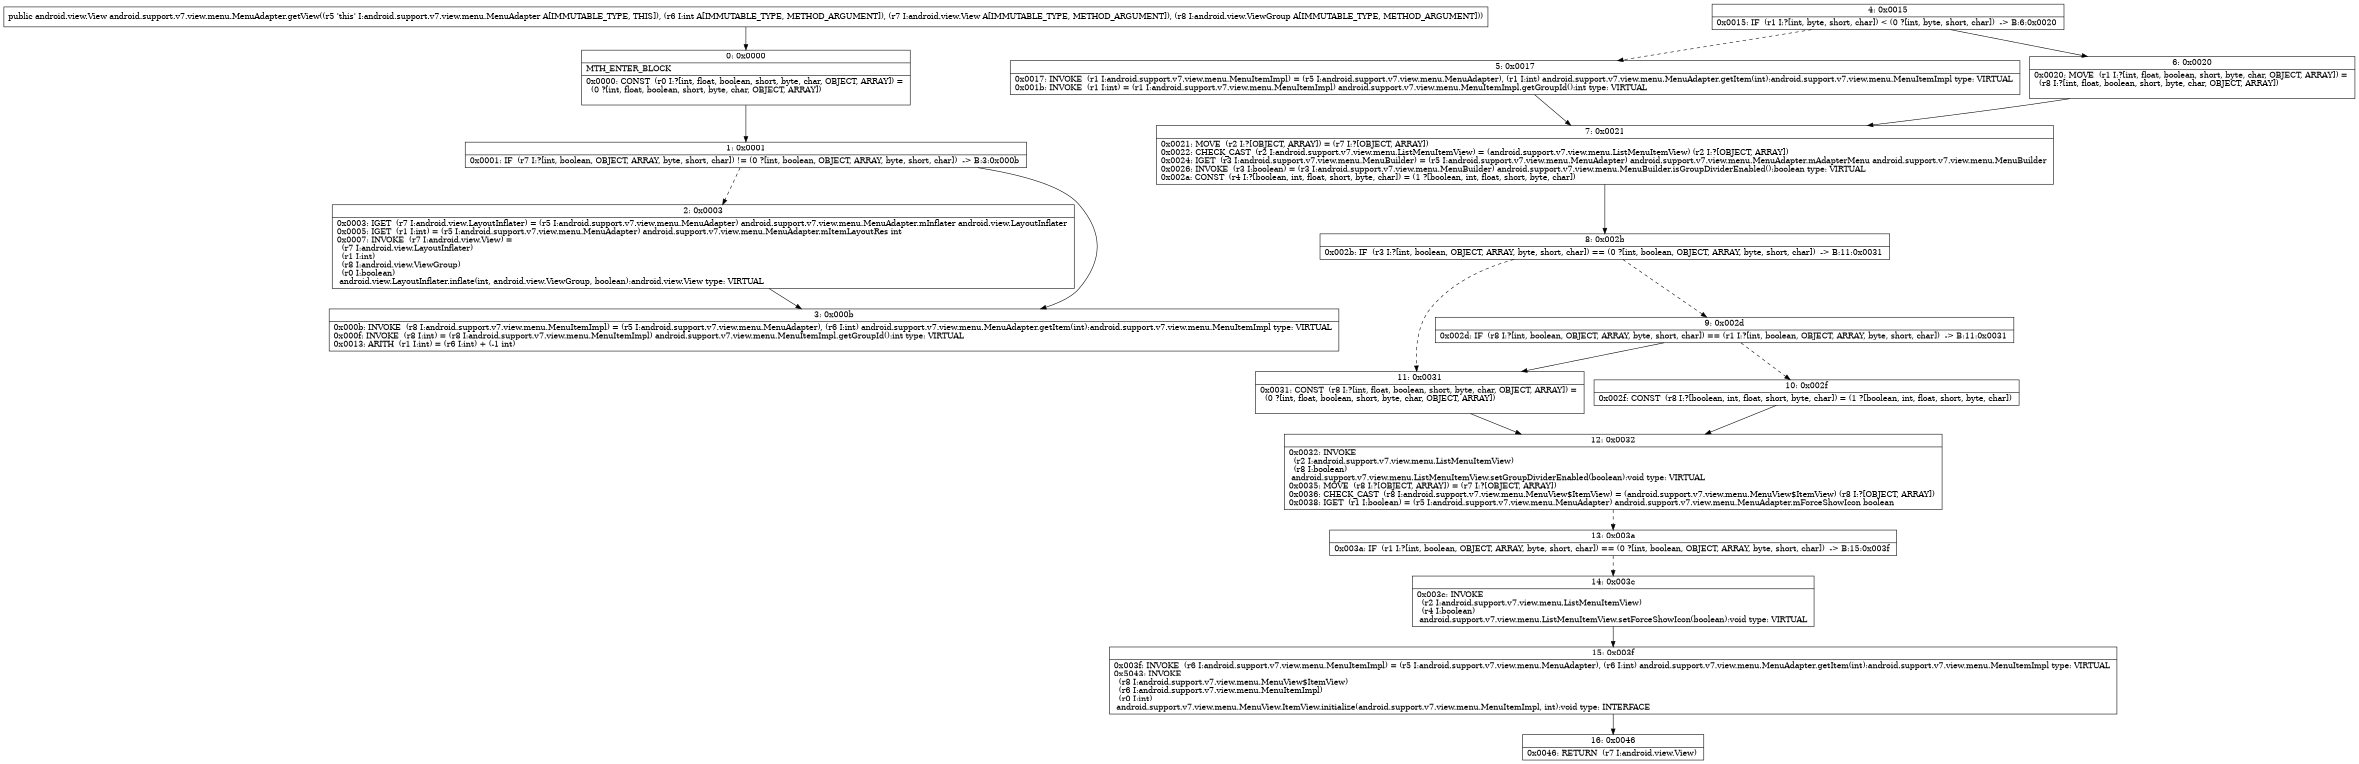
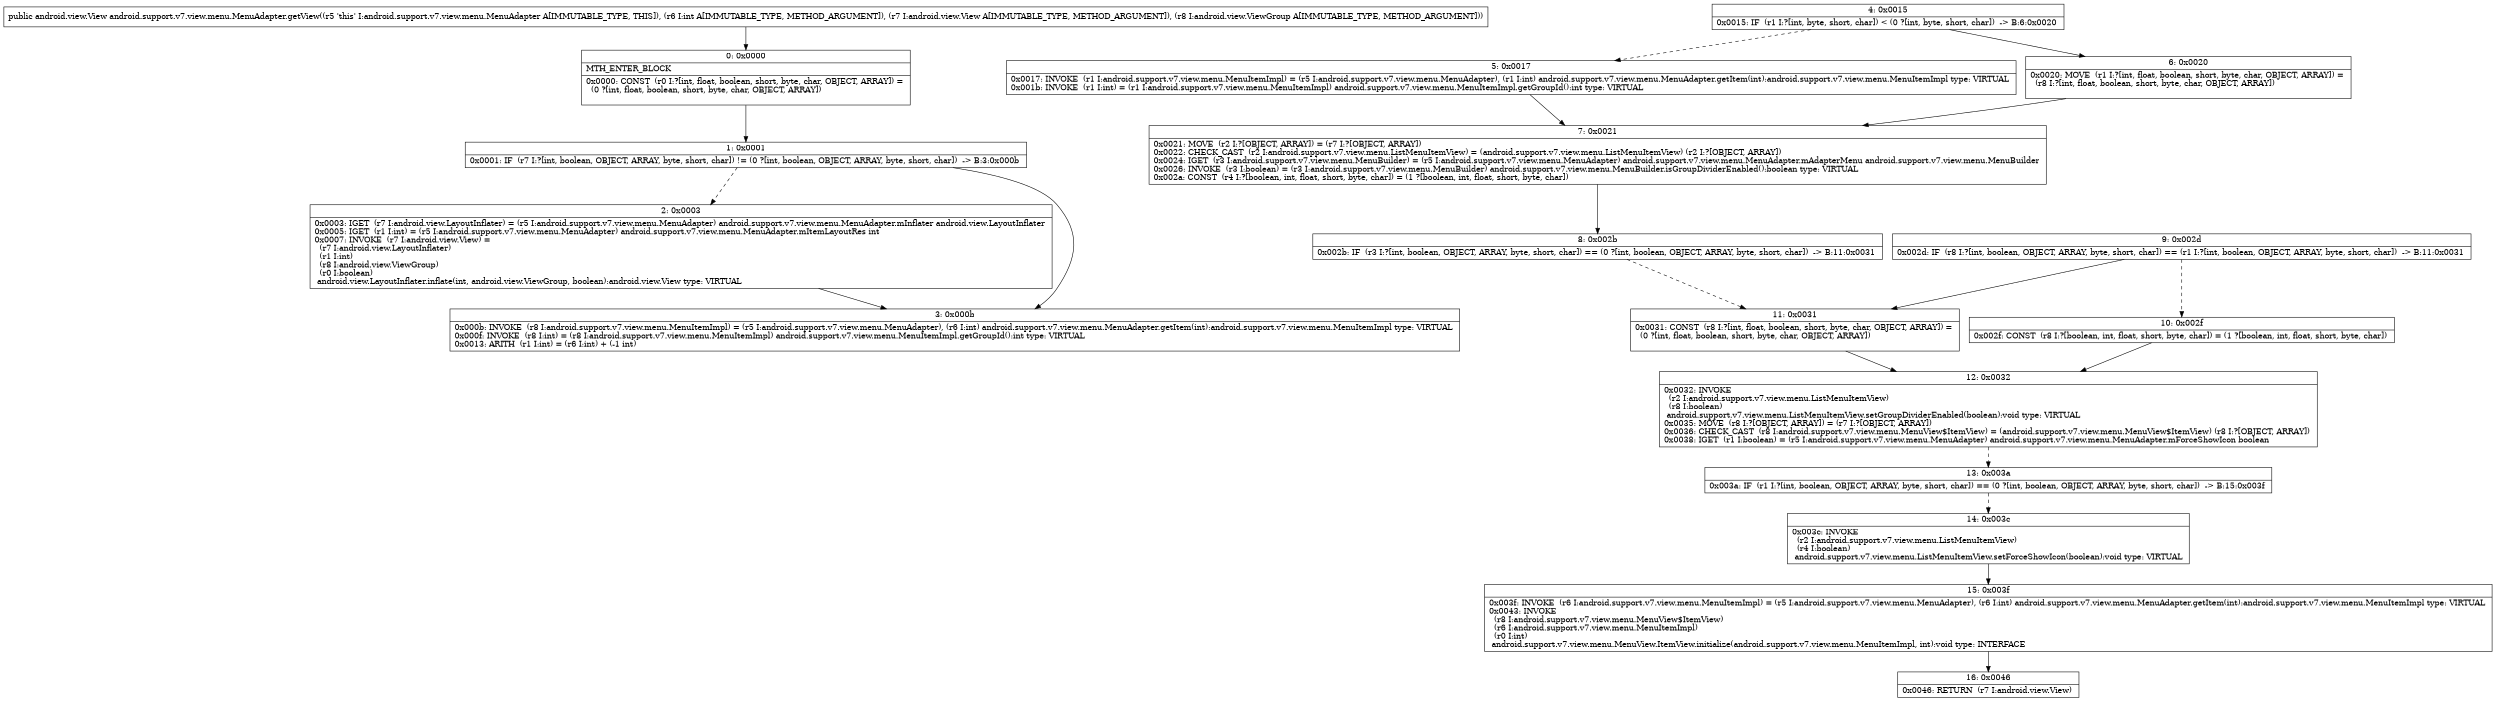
edge "8: 0x002b" -> "9: 0x002d": removed
node "15: 0x003f": text "0x5043: INVOKE" -> "0x0043: INVOKE"
